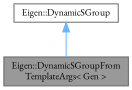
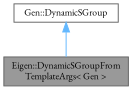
node "Eigen::DynamicSGroup": label "Eigen::DynamicSGroup" -> "Gen::DynamicSGroup"
